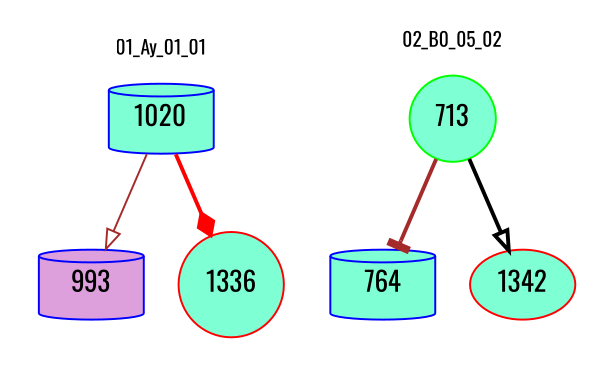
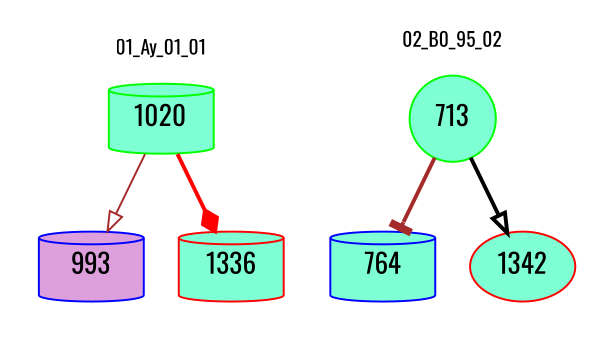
cluster "02_B0_05_02": label "02_B0_05_02" -> "02_B0_95_02"
node "1020": color blue -> green
node "1336": shape circle -> cylinder
